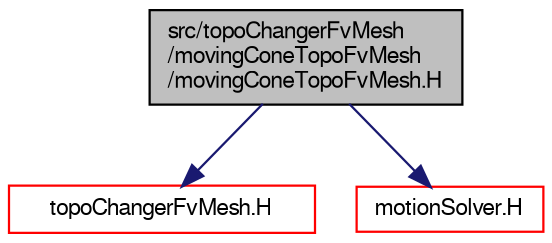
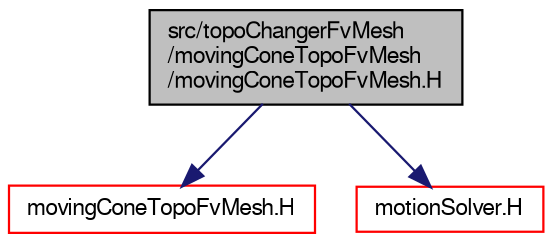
node "topoChangerFvMesh.H": label "topoChangerFvMesh.H" -> "movingConeTopoFvMesh.H"
